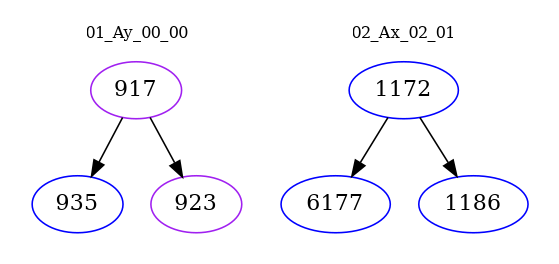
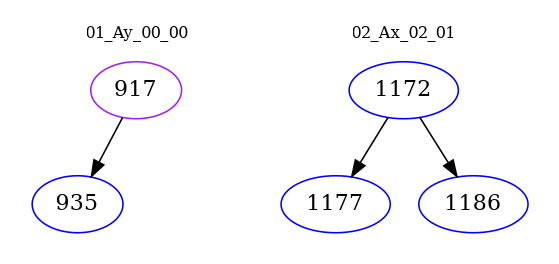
node "923": removed
node "6177": label "6177" -> "1177"
